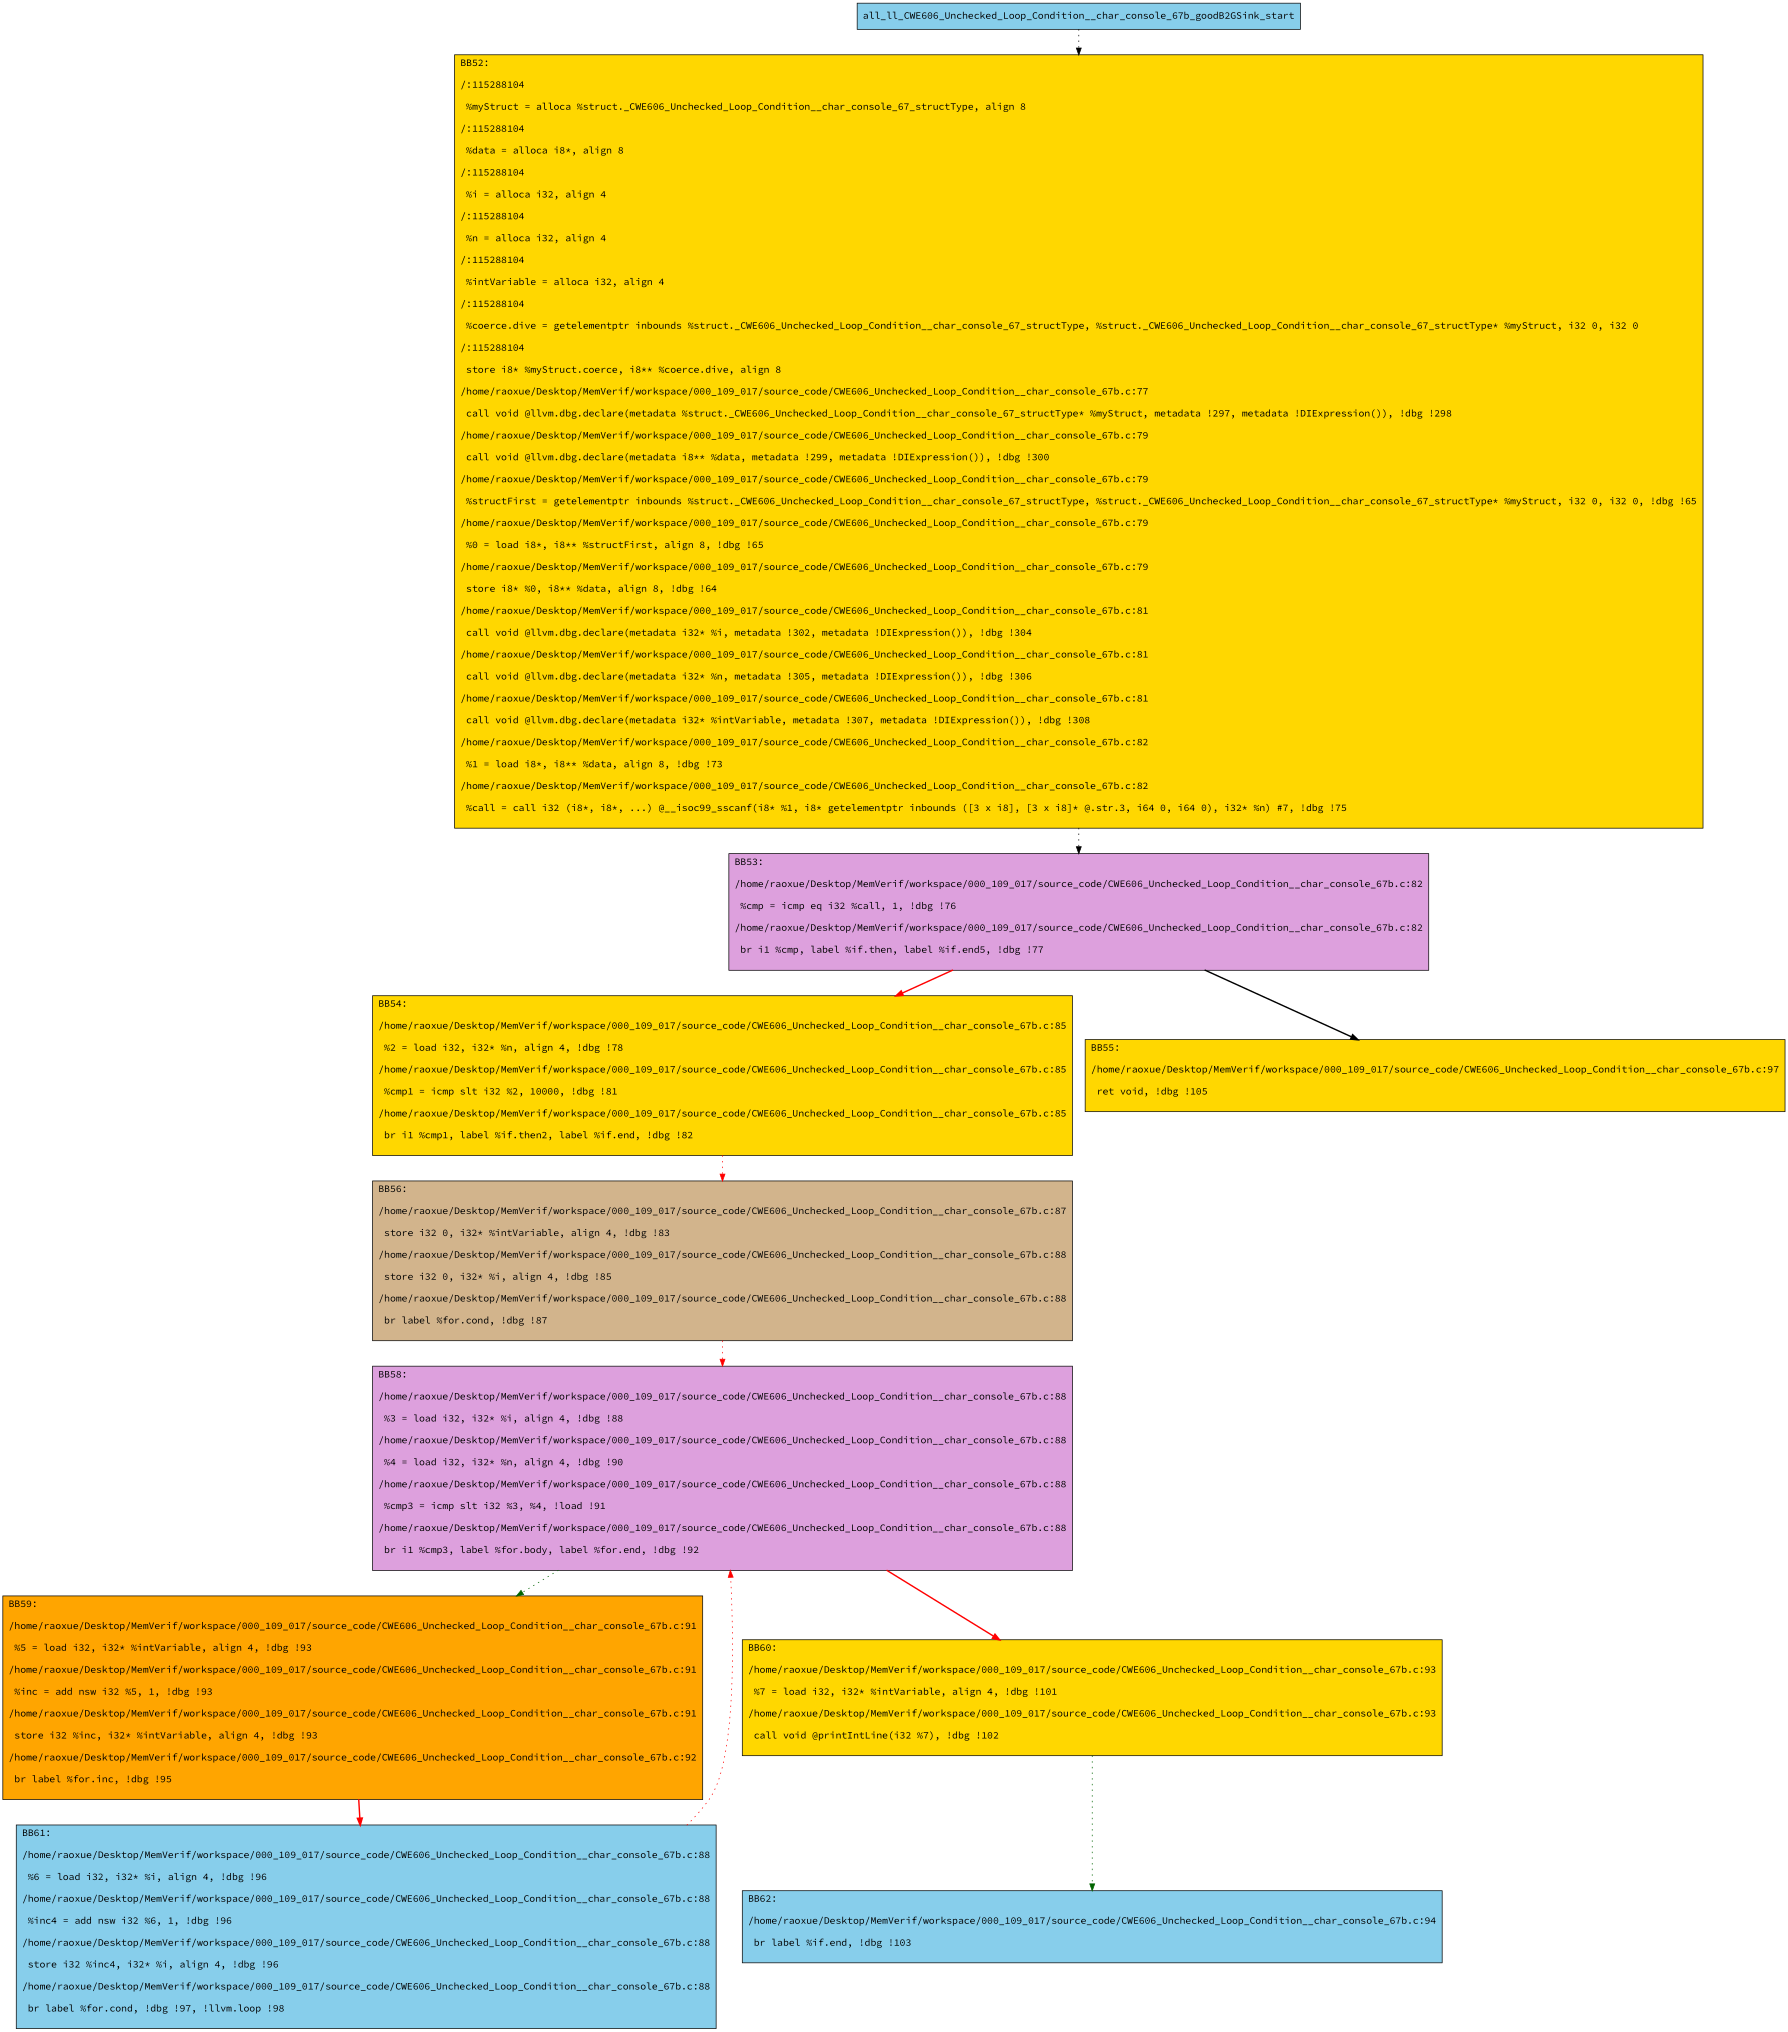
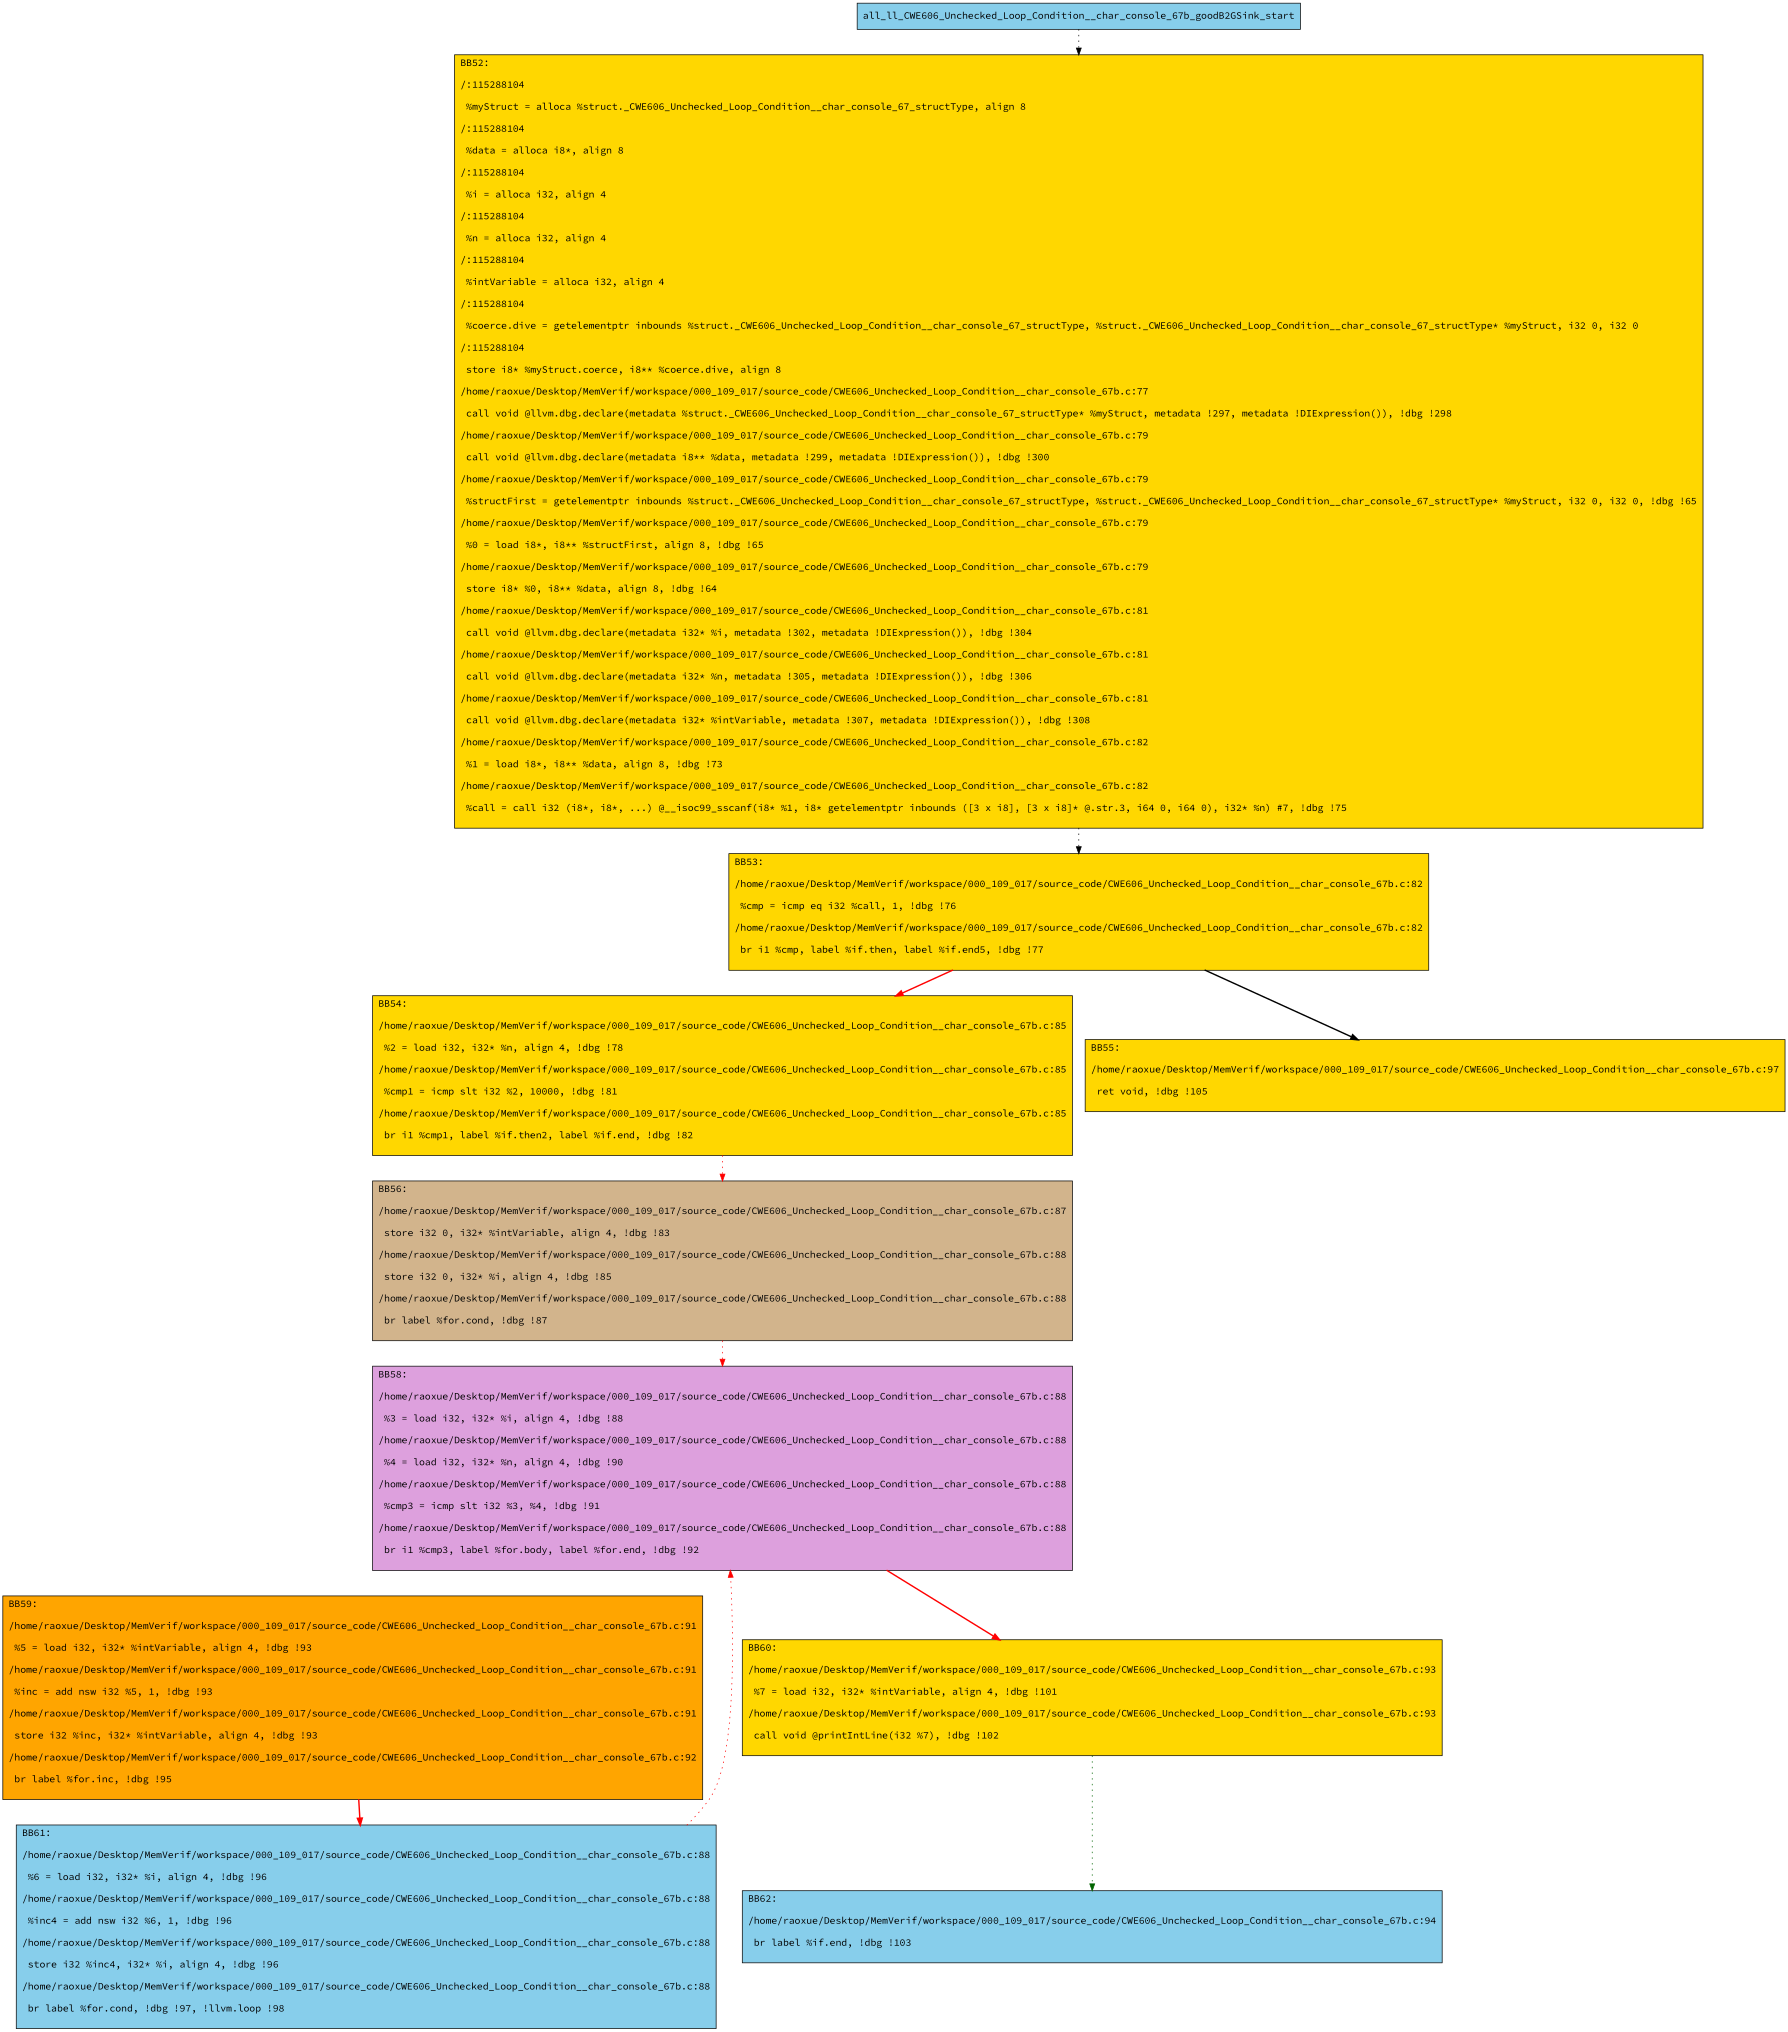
node "BB53:": fillcolor plum -> gold
node "BB58:": text "%cmp3 = icmp slt i32 %3, %4, !load !91" -> "%cmp3 = icmp slt i32 %3, %4, !dbg !91"
edge "BB58:" -> "BB59:": removed
